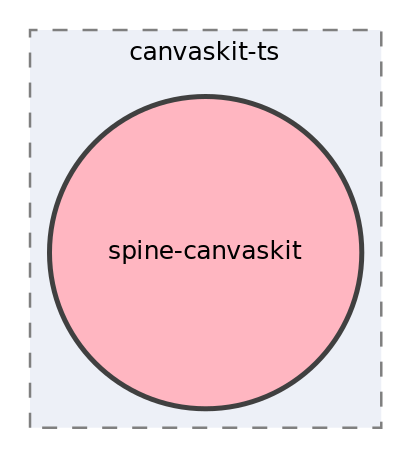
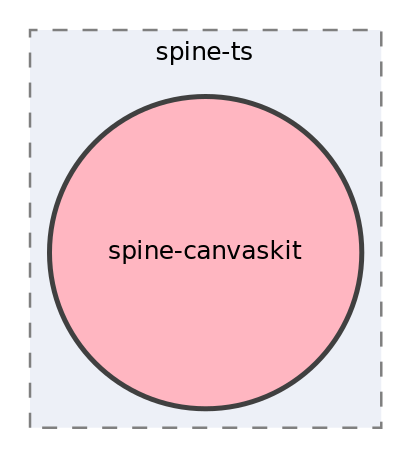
cluster "canvaskit-ts": label "canvaskit-ts" -> "spine-ts"
